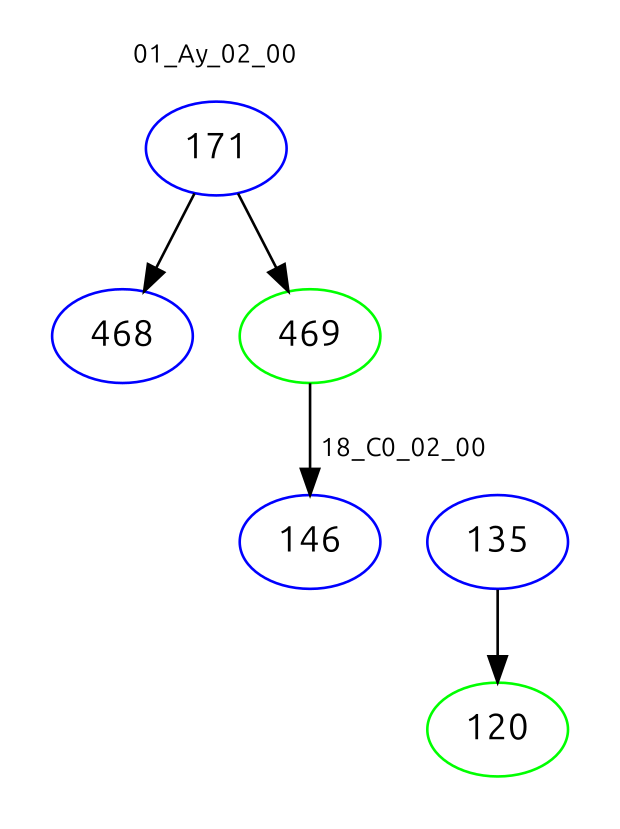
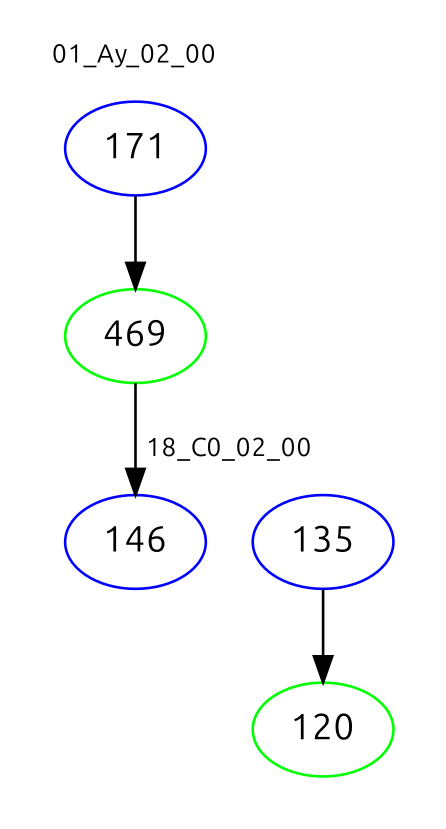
node "468": removed
